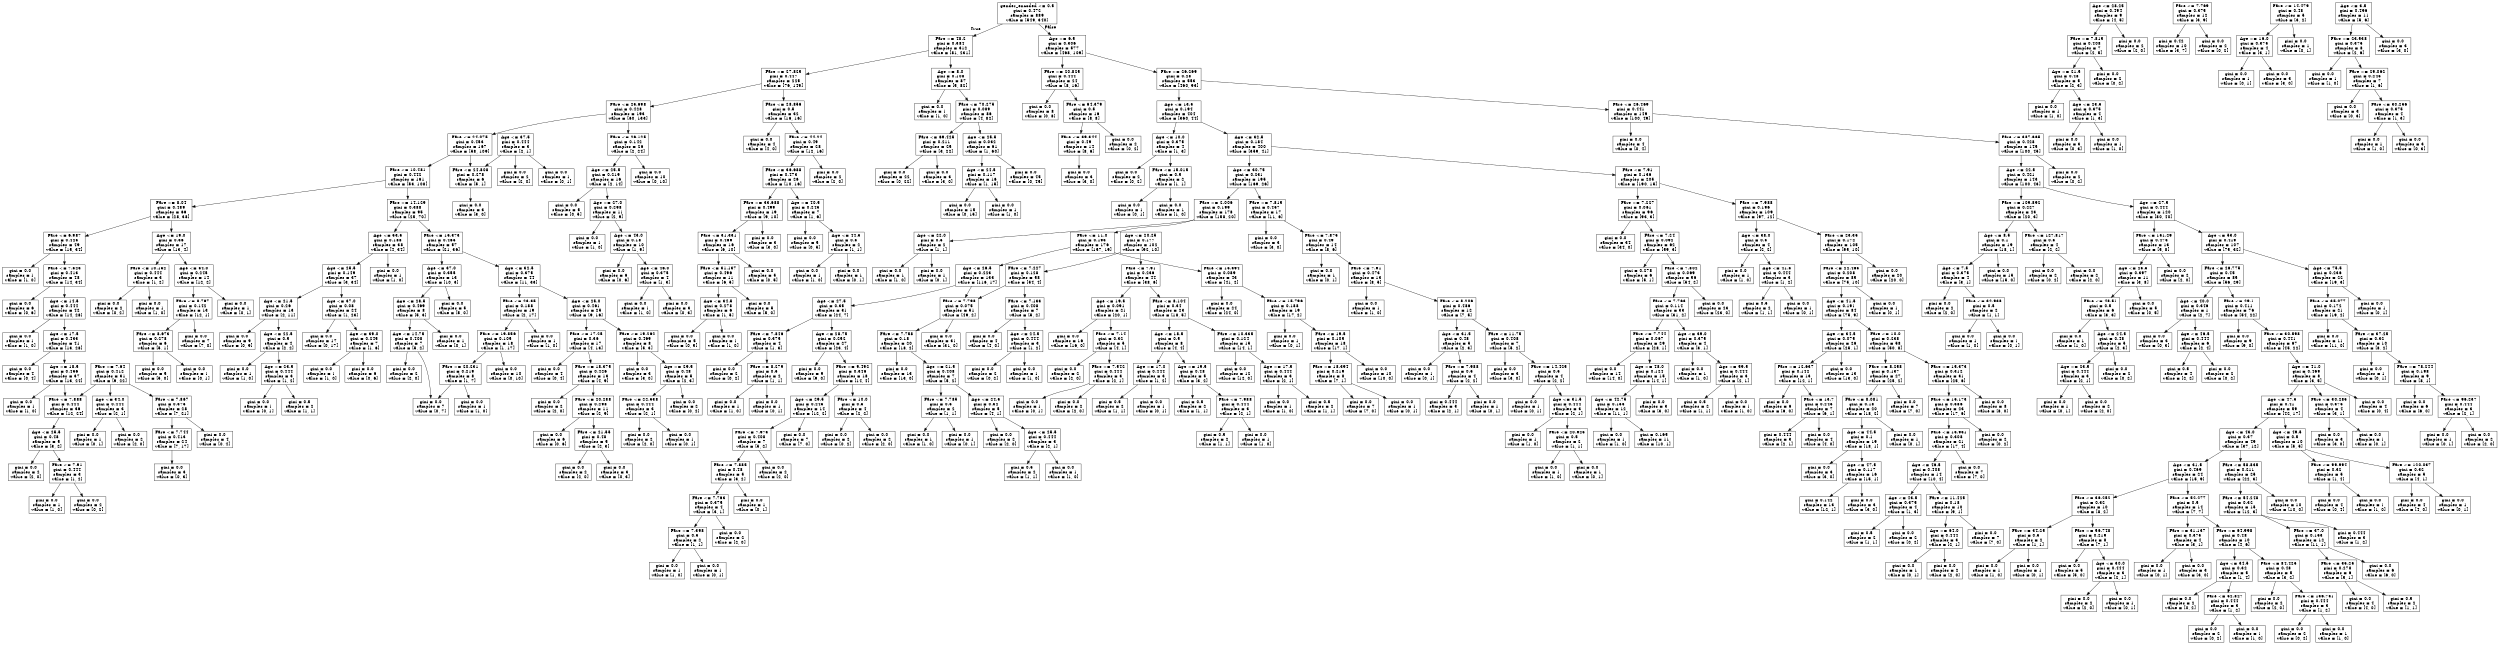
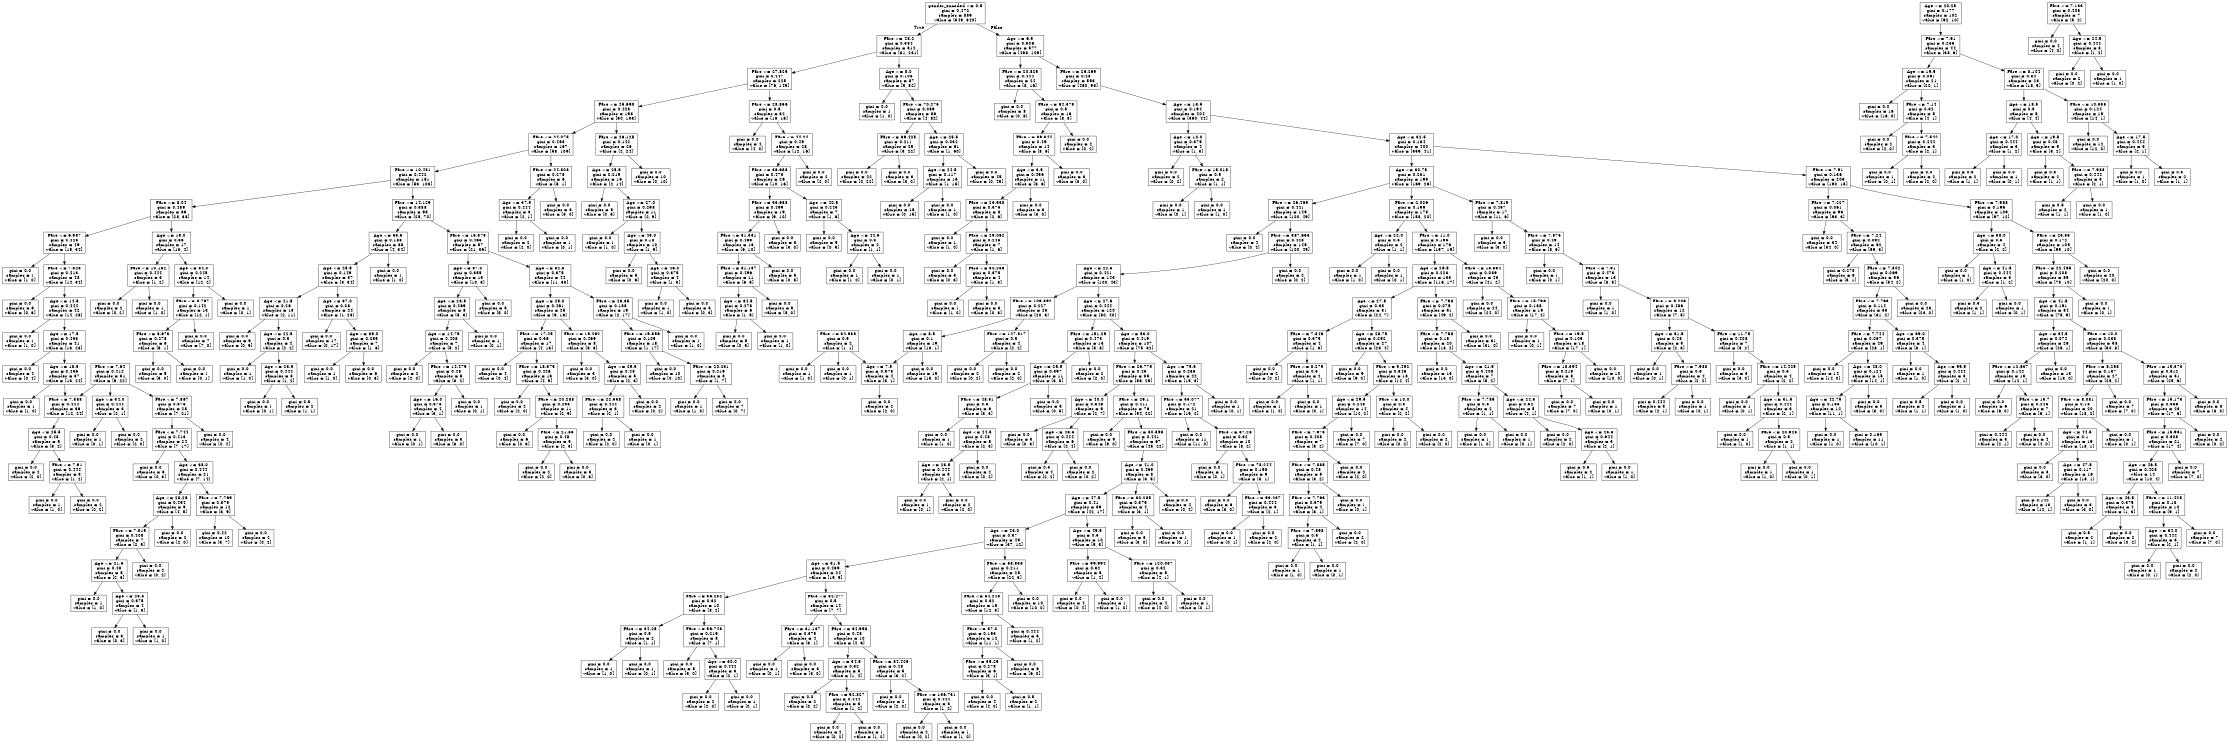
edge "Fare <= 26.269 gini = 0.28 samples = 553 value = [460, 93]" -> "Fare <= 26.469 gini = 0.441 samples = 149 value = [100, 49]": now "Age <= 30.75 gini = 0.231 samples = 195 value = [169, 26]" -> "Fare <= 26.469 gini = 0.441 samples = 149 value = [100, 49]"
edge "Fare <= 39.344 gini = 0.49 samples = 14 value = [8, 6]" -> "Age <= 3.5 gini = 0.496 samples = 11 value = [5, 6]": added
edge "Age <= 37.5 gini = 0.444 samples = 3 value = [2, 1]" -> "Fare <= 24.808 gini = 0.278 samples = 6 value = [5, 1]": reversed
node "Fare <= 7.227 gini = 0.128 samples = 58 value = [54, 4]": removed
edge "Age <= 7.5 gini = 0.375 samples = 4 value = [3, 1]" -> "Fare <= 32.938 gini = 0.5 samples = 2 value = [1, 1]": reversed
node "Age <= 40.0 gini = 0.346 samples = 1 value = [2, 7]": label "Age <= 40.0 gini = 0.346 samples = 1 value = [2, 7]" -> "Age <= 40.0 gini = 0.346 samples = 9 value = [2, 7]"
node "Age <= 39.0 gini = 0.245 samples = 7 value = [1, 6]": label "Age <= 39.0 gini = 0.245 samples = 7 value = [1, 6]" -> "Age <= 39.0 gini = 0.285 samples = 7 value = [1, 6]"
node "Age <= 34.5 gini = 0.075 samples = 26 value = [25, 1]": label "Age <= 34.5 gini = 0.075 samples = 26 value = [25, 1]" -> "Age <= 34.5 gini = 0.074 samples = 26 value = [25, 1]"
edge "Age <= 14.75 gini = 0.408 samples = 7 value = [5, 2]" -> "gini = 0.0 samples = 7 value = [0, 7]": now "Age <= 14.75 gini = 0.408 samples = 7 value = [5, 2]" -> "Fare <= 14.479 gini = 0.48 samples = 5 value = [3, 2]"
node "Age <= 25.5 gini = 0.444 samples = 3 value = [2, 1]": label "Age <= 25.5 gini = 0.444 samples = 3 value = [2, 1]" -> "Age <= 25.5 gini = 0.644 samples = 3 value = [2, 1]"
node "Age <= 38.0 gini = 0.444 samples = 21 value = [7, 14]": added
node "Age <= 46.5 gini = 0.408 samples = 14 value = [10, 4]": label "Age <= 46.5 gini = 0.408 samples = 14 value = [10, 4]" -> "Age <= 46.5 gini = 0.408 value = 14 value = [10, 4]"
